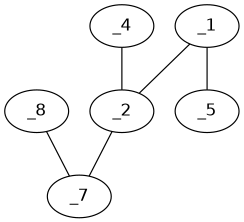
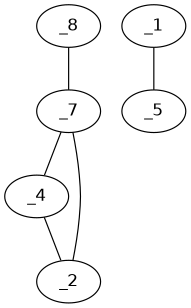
edge "_1" -- "_2": removed
edge "_7" -- "_4": added
